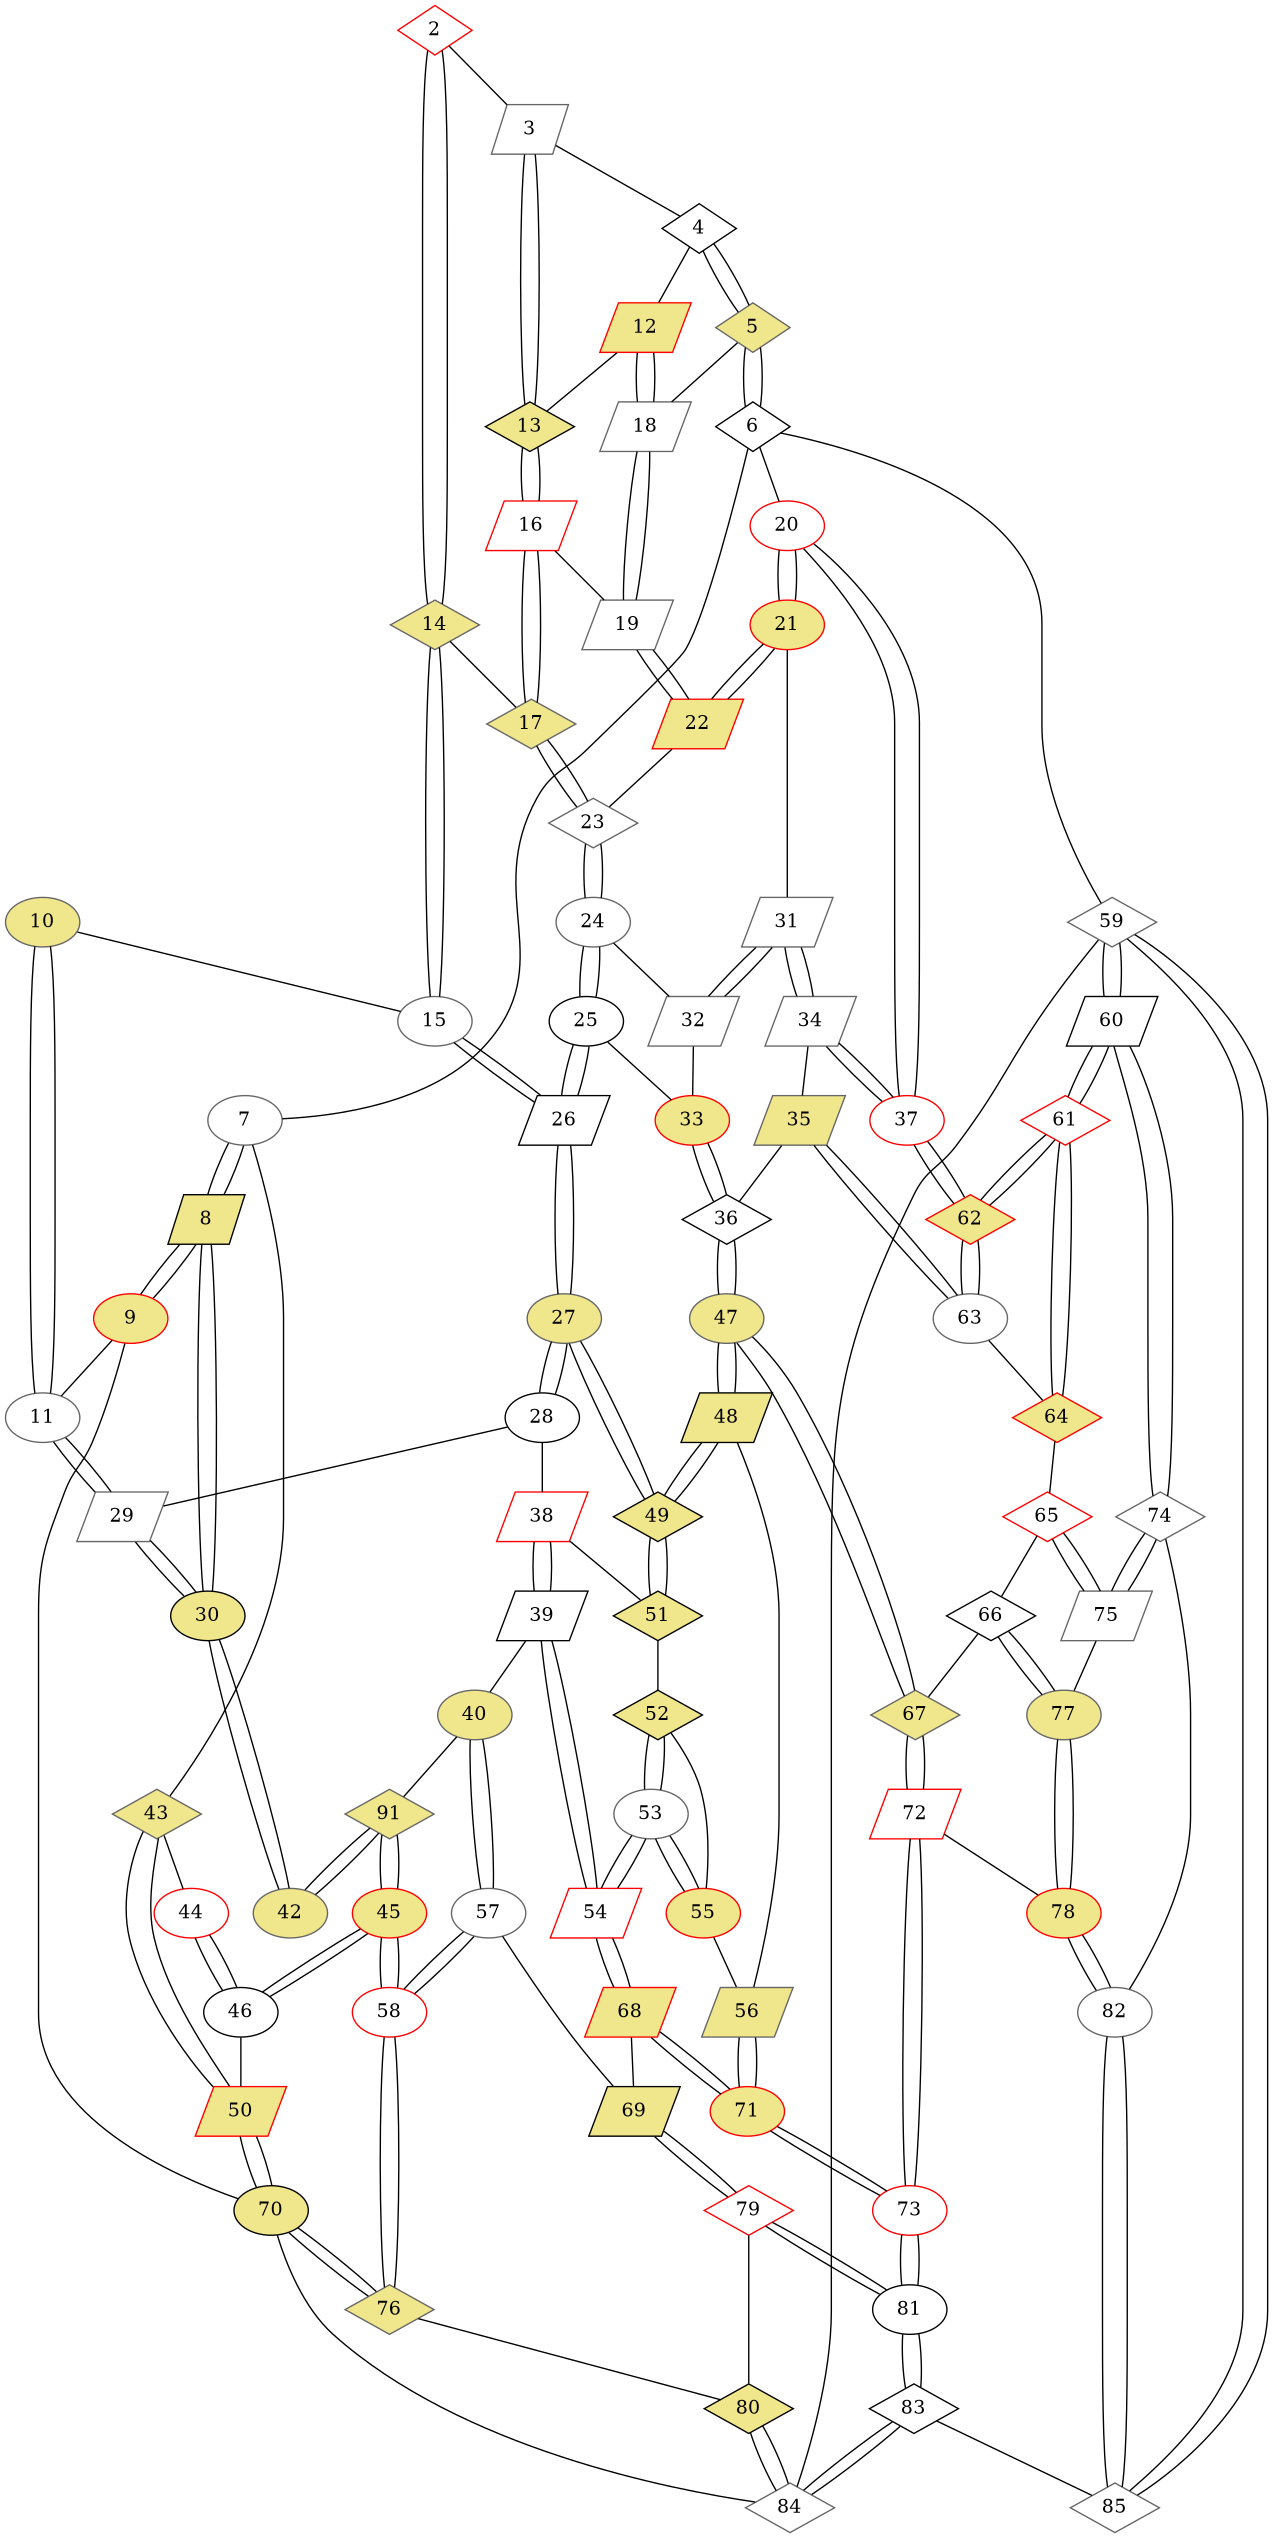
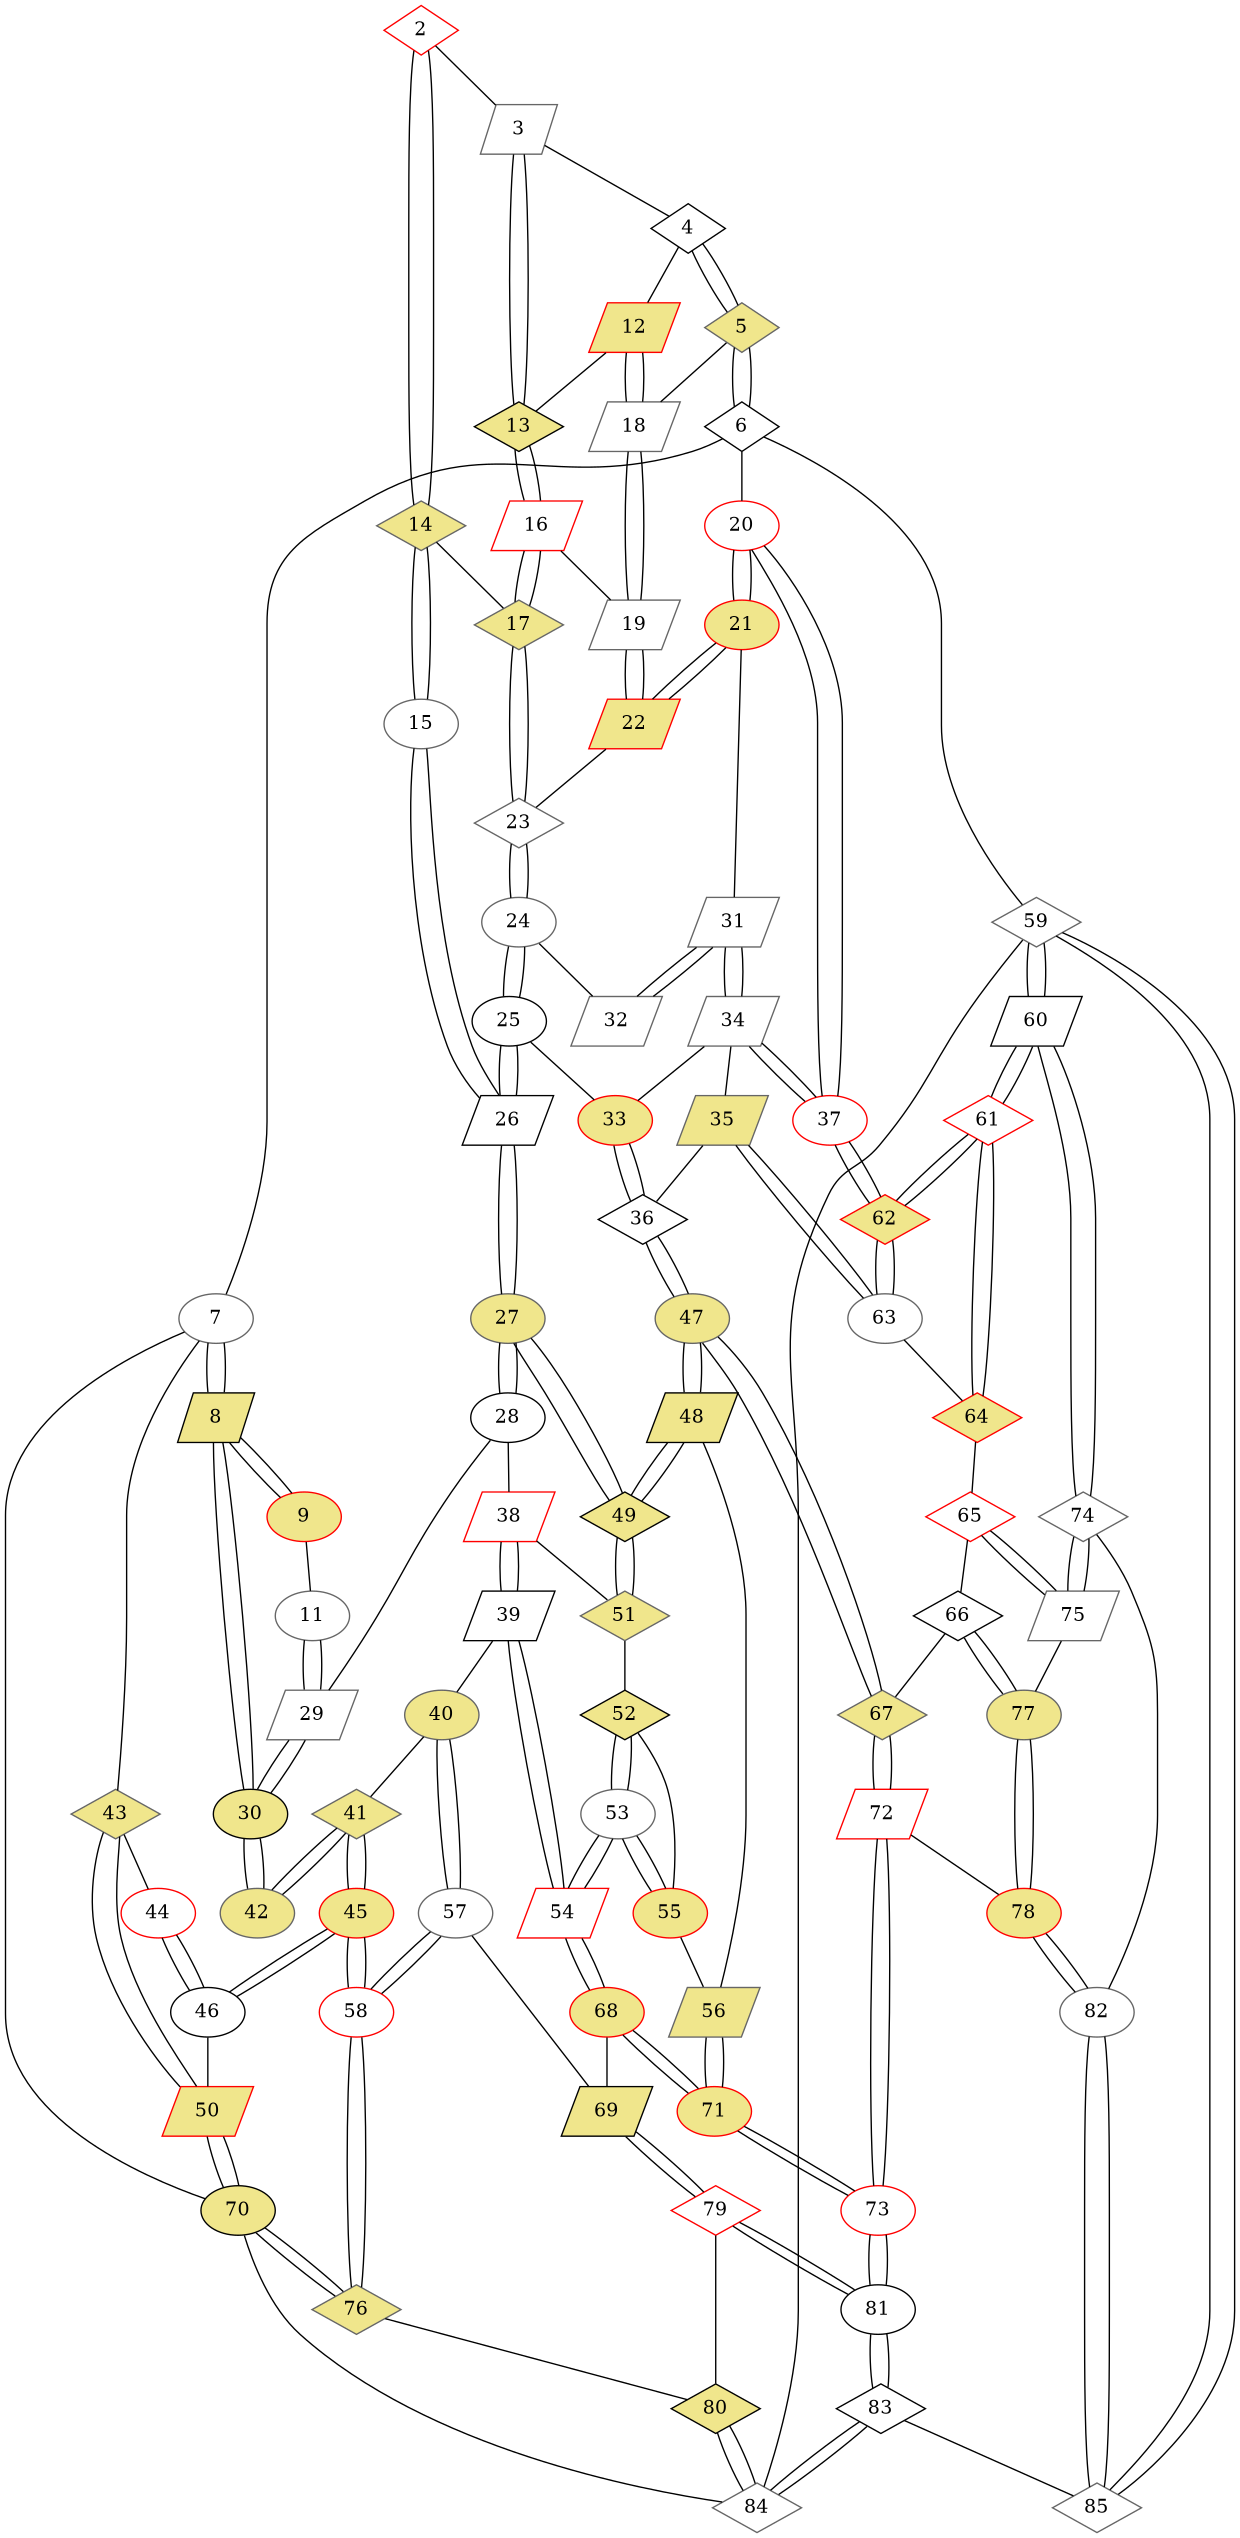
node "10": removed
edge "32" -- "33": now "34" -- "33"
node "51": color black -> gray40
node "91": label "91" -> "41"
edge "9" -- "70": now "7" -- "70"
node "68": shape parallelogram -> ellipse
